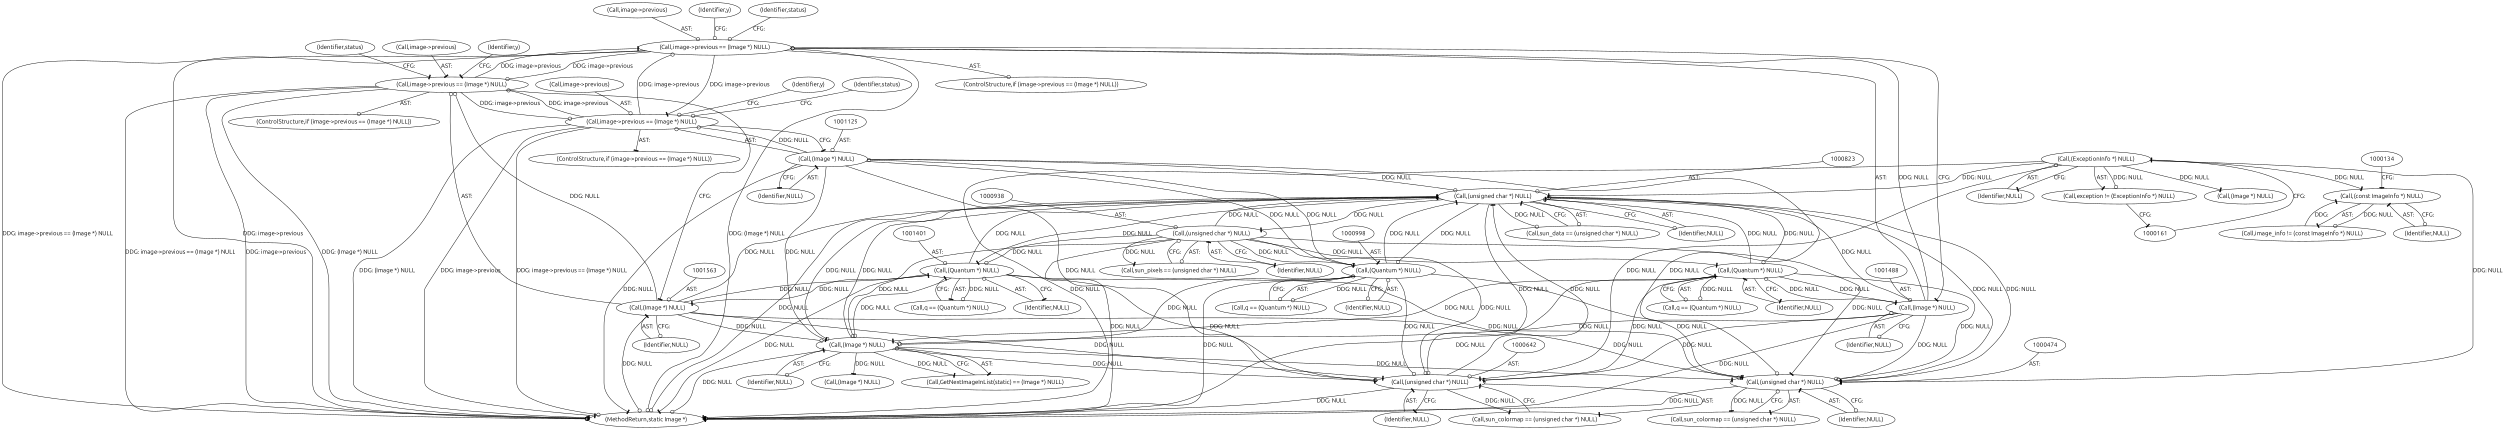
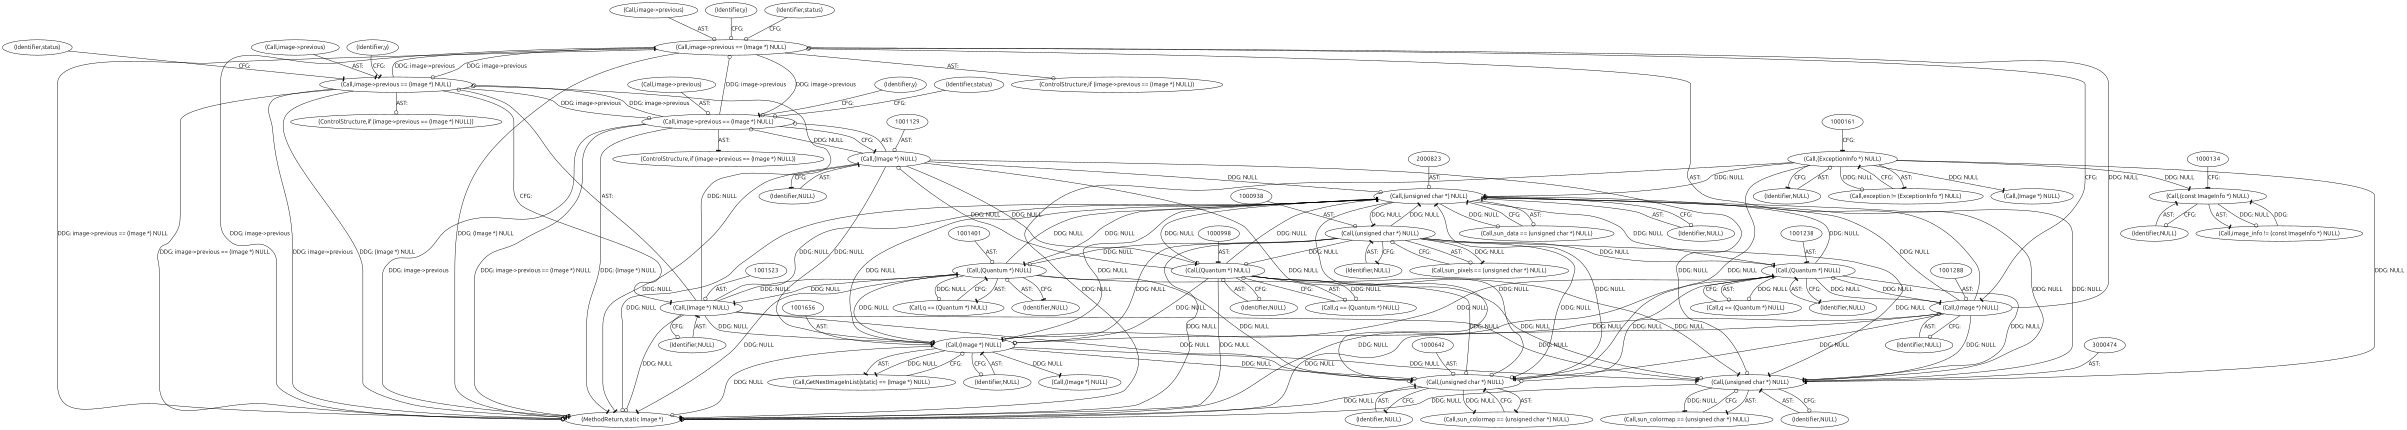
node "1000823": label "1000823" -> "2000823"
edge "(Call,exception != (ExceptionInfo *) NULL)" -> "1000161": now "(Call,exception != (ExceptionInfo *) NULL)" -> "(Call,(ExceptionInfo *) NULL)"
node "1001238": added
node "1001563": label "1001563" -> "1001523"
node "1001488": label "1001488" -> "1001288"
node "1001656": added
node "1000474": label "1000474" -> "3000474"
